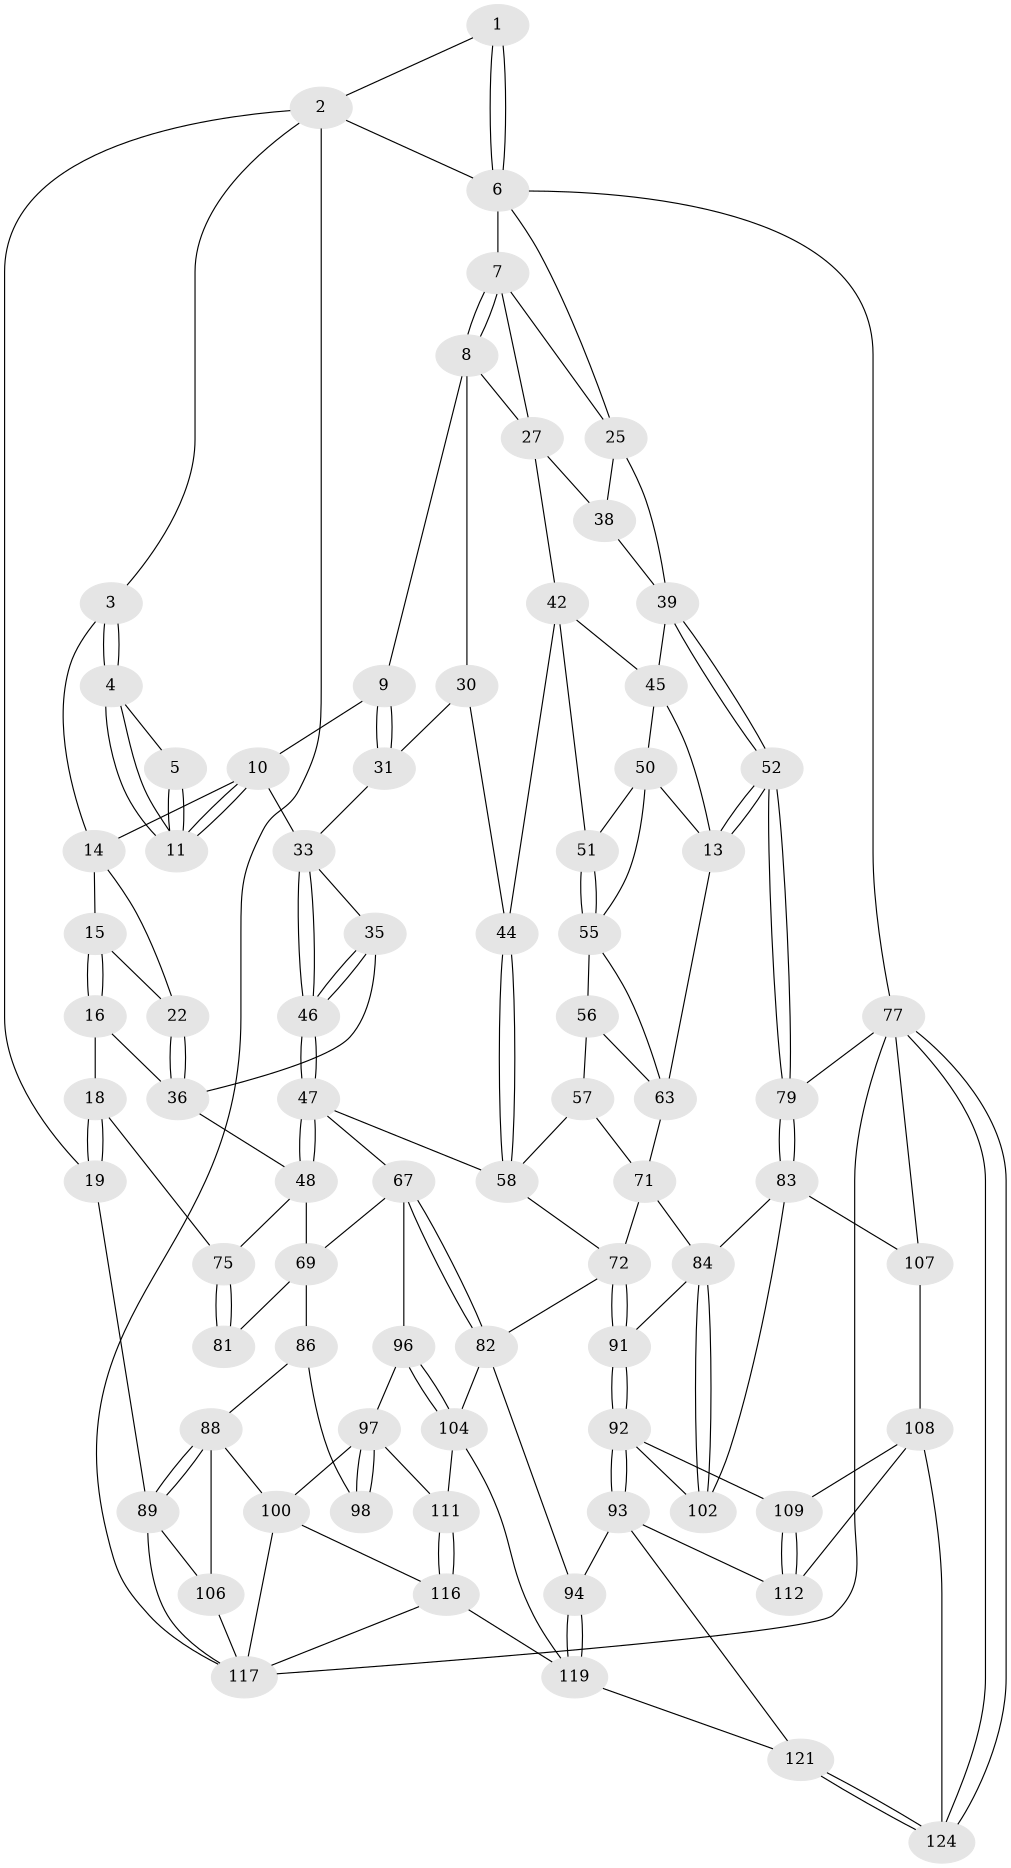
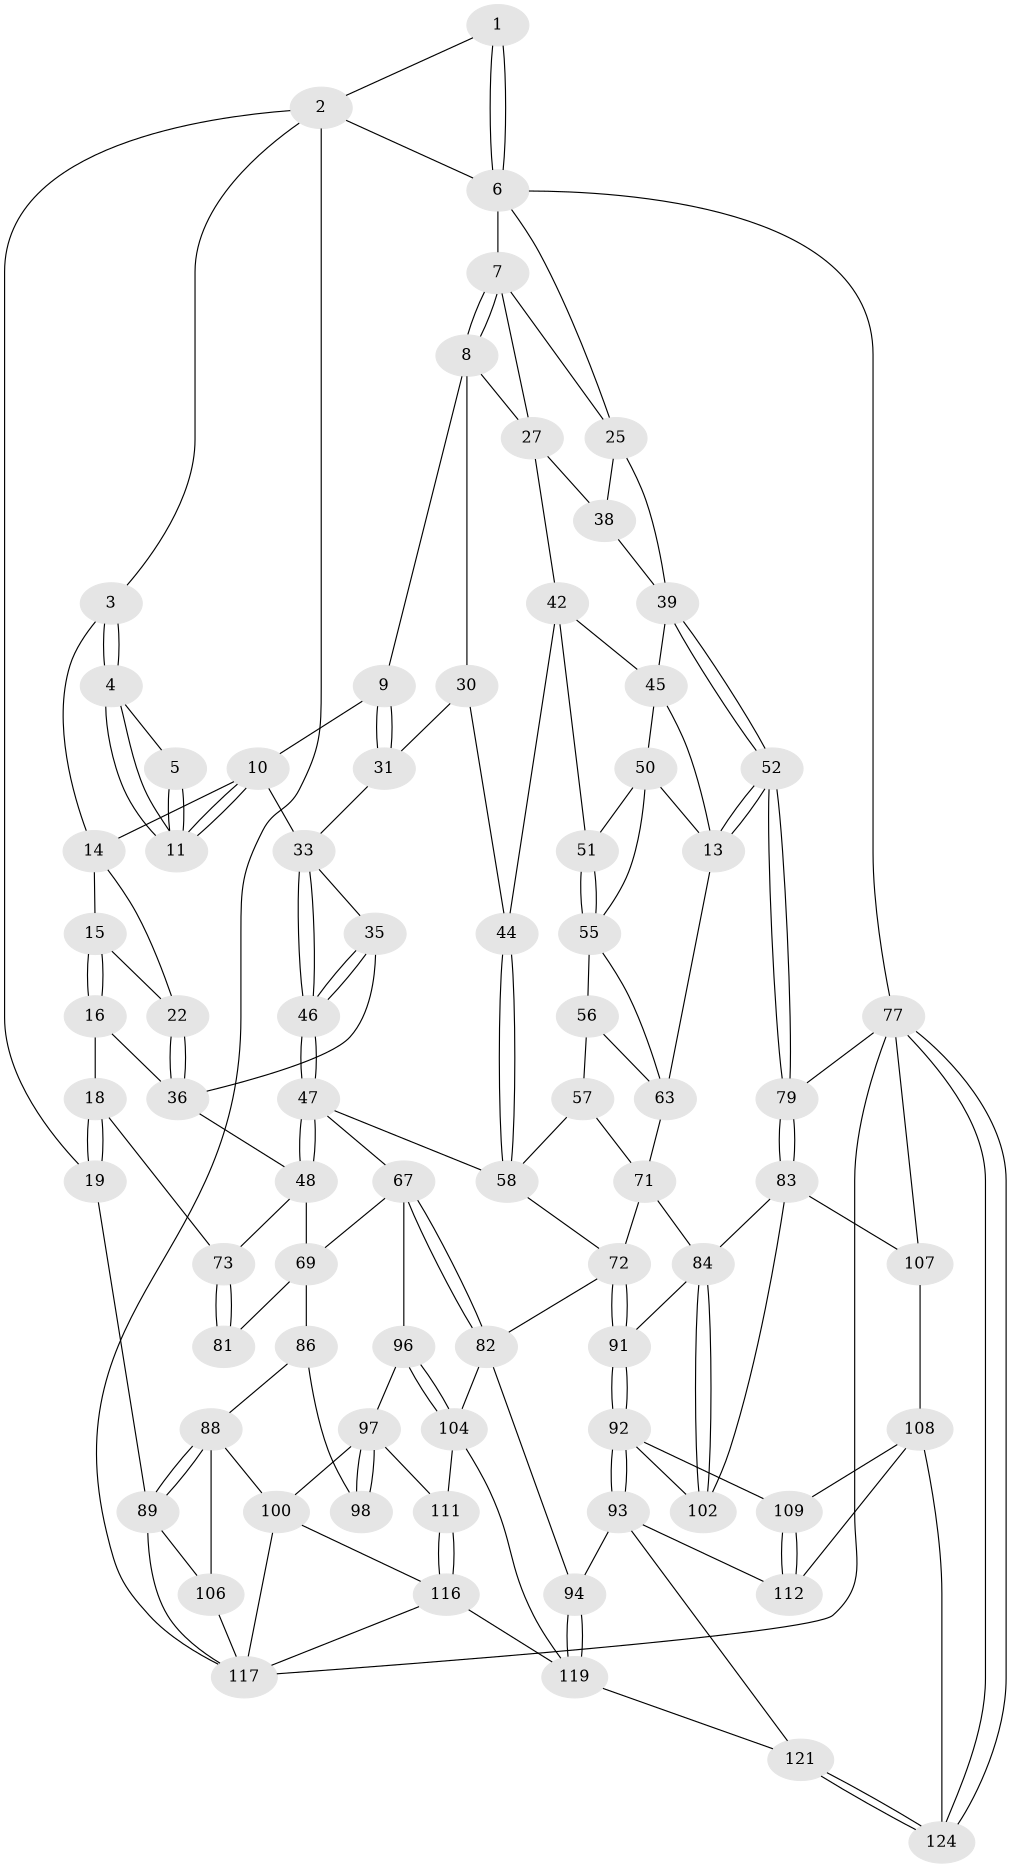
node "75": label "75" -> "73"
